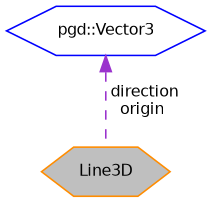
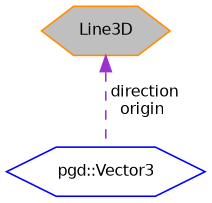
edge "Line3D" -> "pgd::Vector3": reversed
